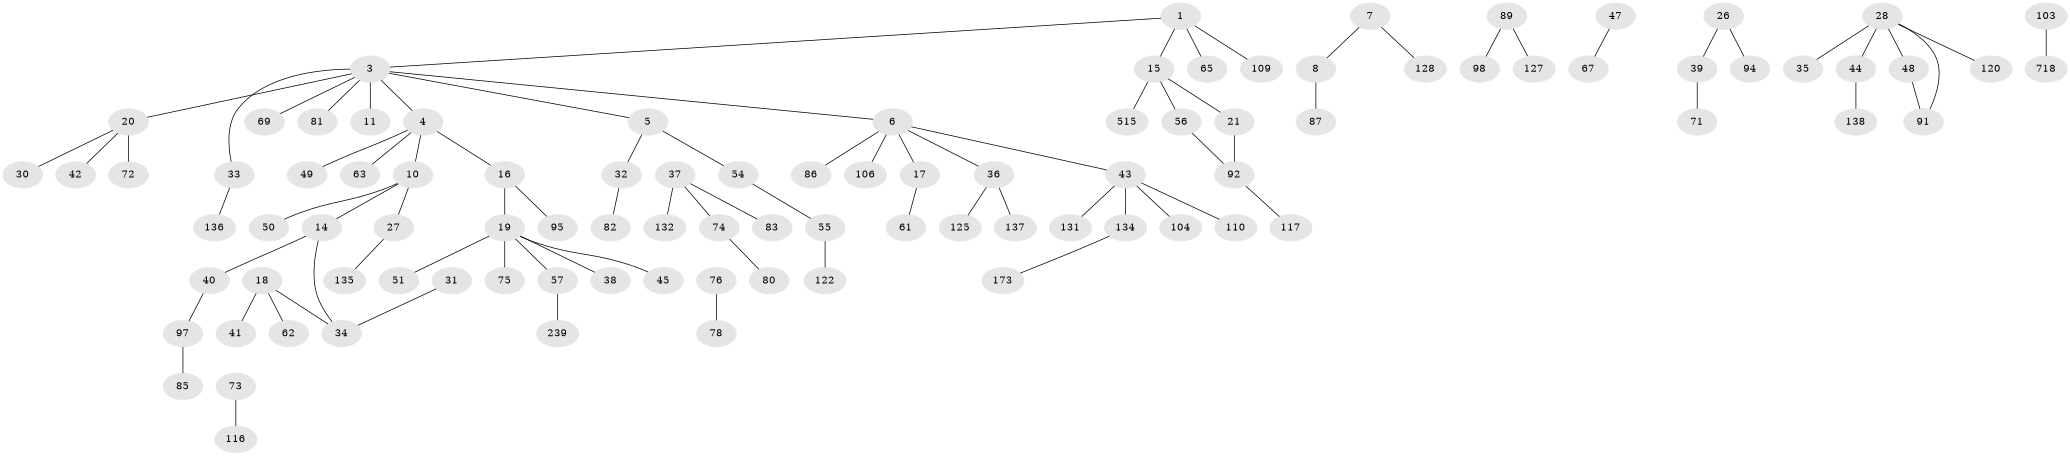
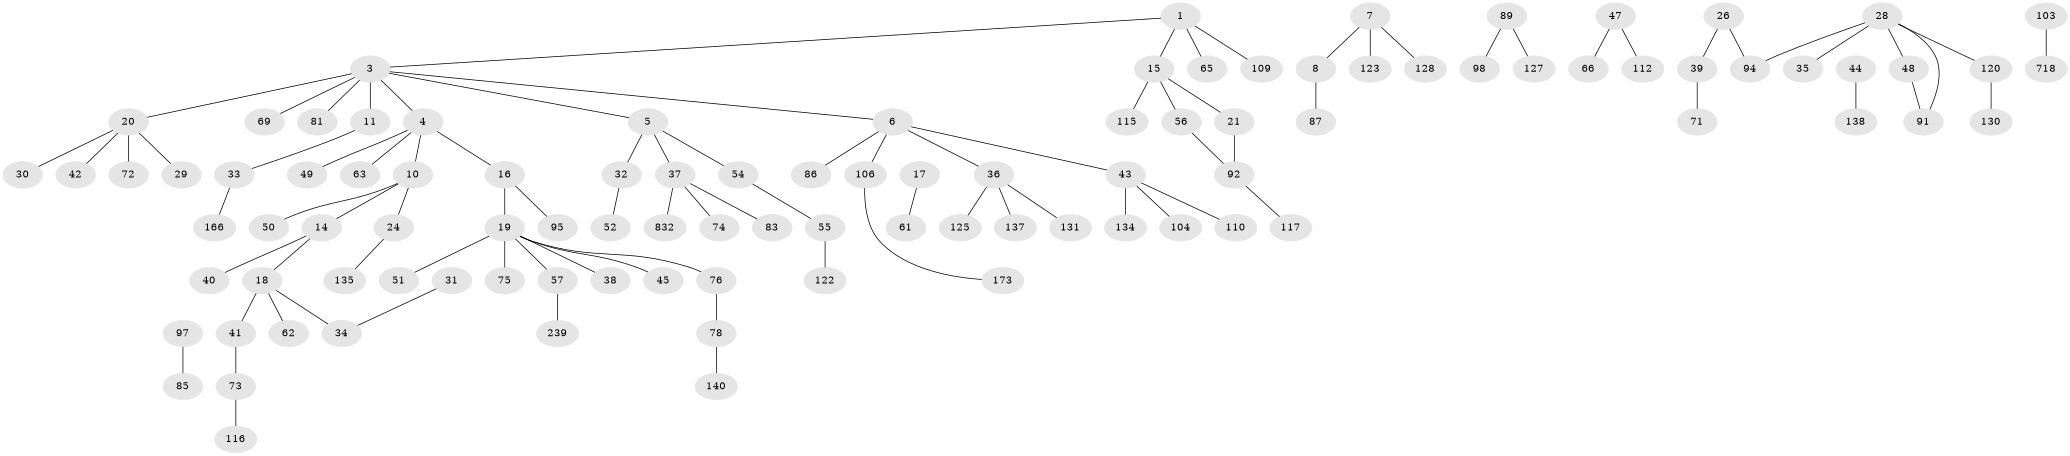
edge "28" -- "44": now "28" -- "94"
node "123": added
node "67": label "67" -> "66"
node "112": added
edge "3" -- "33": now "11" -- "33"
node "515": label "515" -> "115"
node "130": added
edge "5" -- "37": added
edge "6" -- "17": removed
node "29": added
edge "43" -- "131": now "36" -- "131"
node "136": label "136" -> "166"
node "27": label "27" -> "24"
node "82": label "82" -> "52"
node "132": label "132" -> "832"
edge "19" -- "76": added
edge "134" -- "173": now "106" -- "173"
node "80": removed
edge "14" -- "34": now "14" -- "18"
edge "40" -- "97": removed
edge "41" -- "73": added
node "140": added
